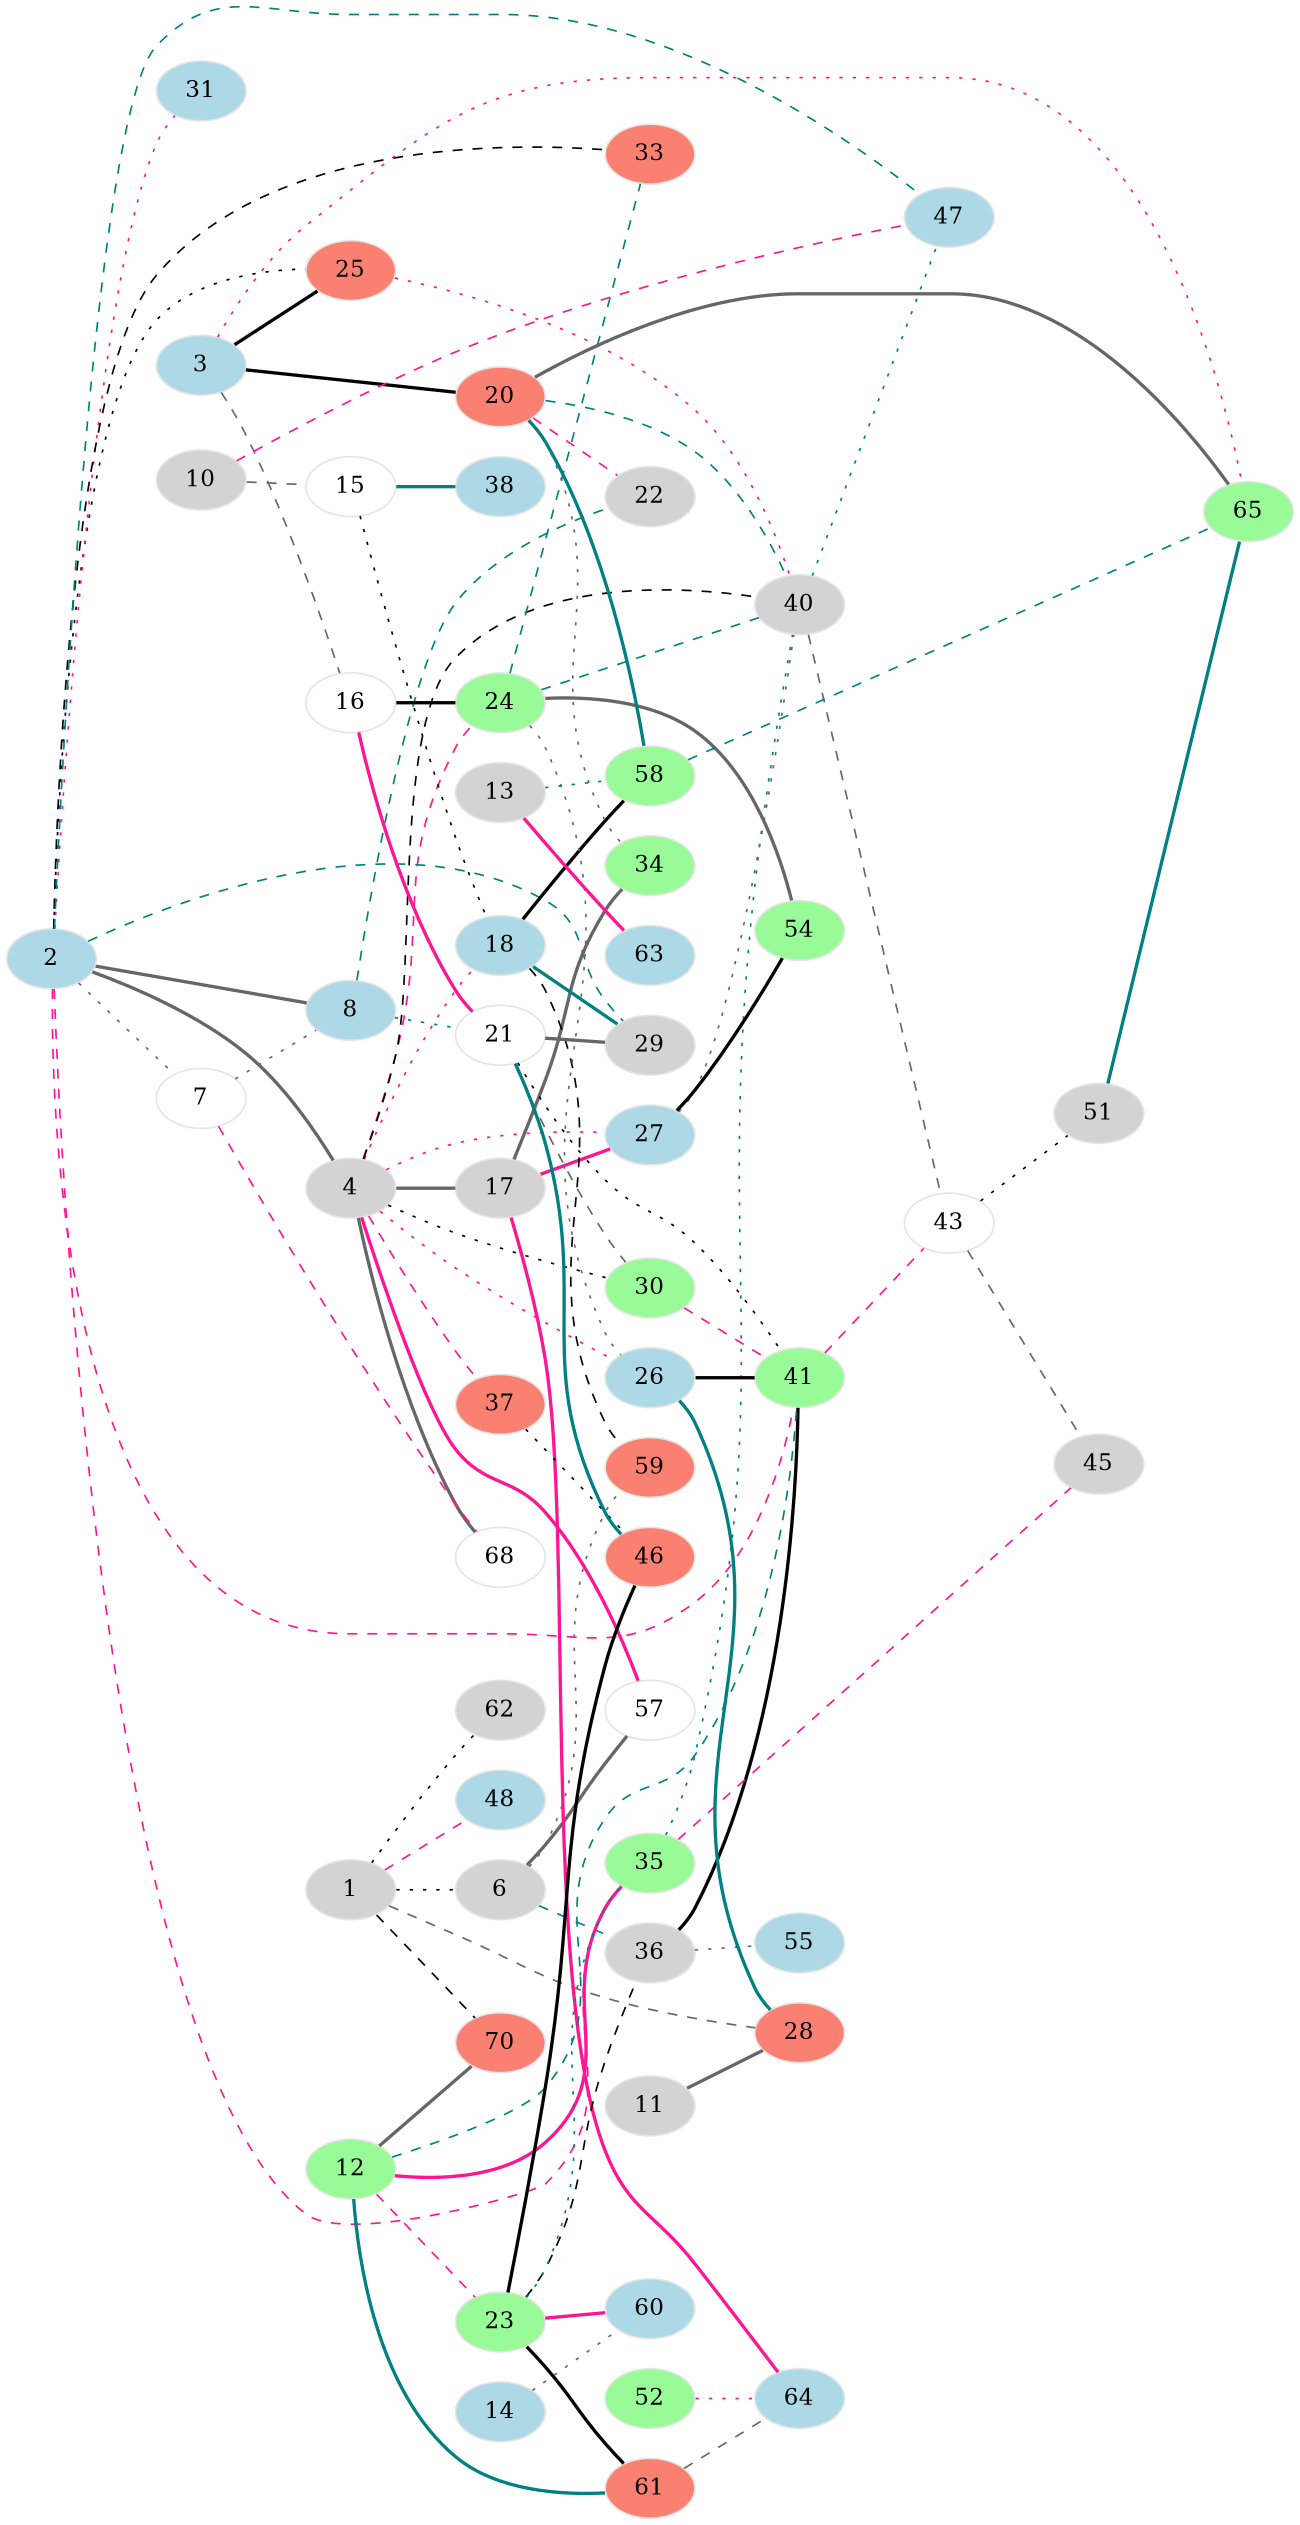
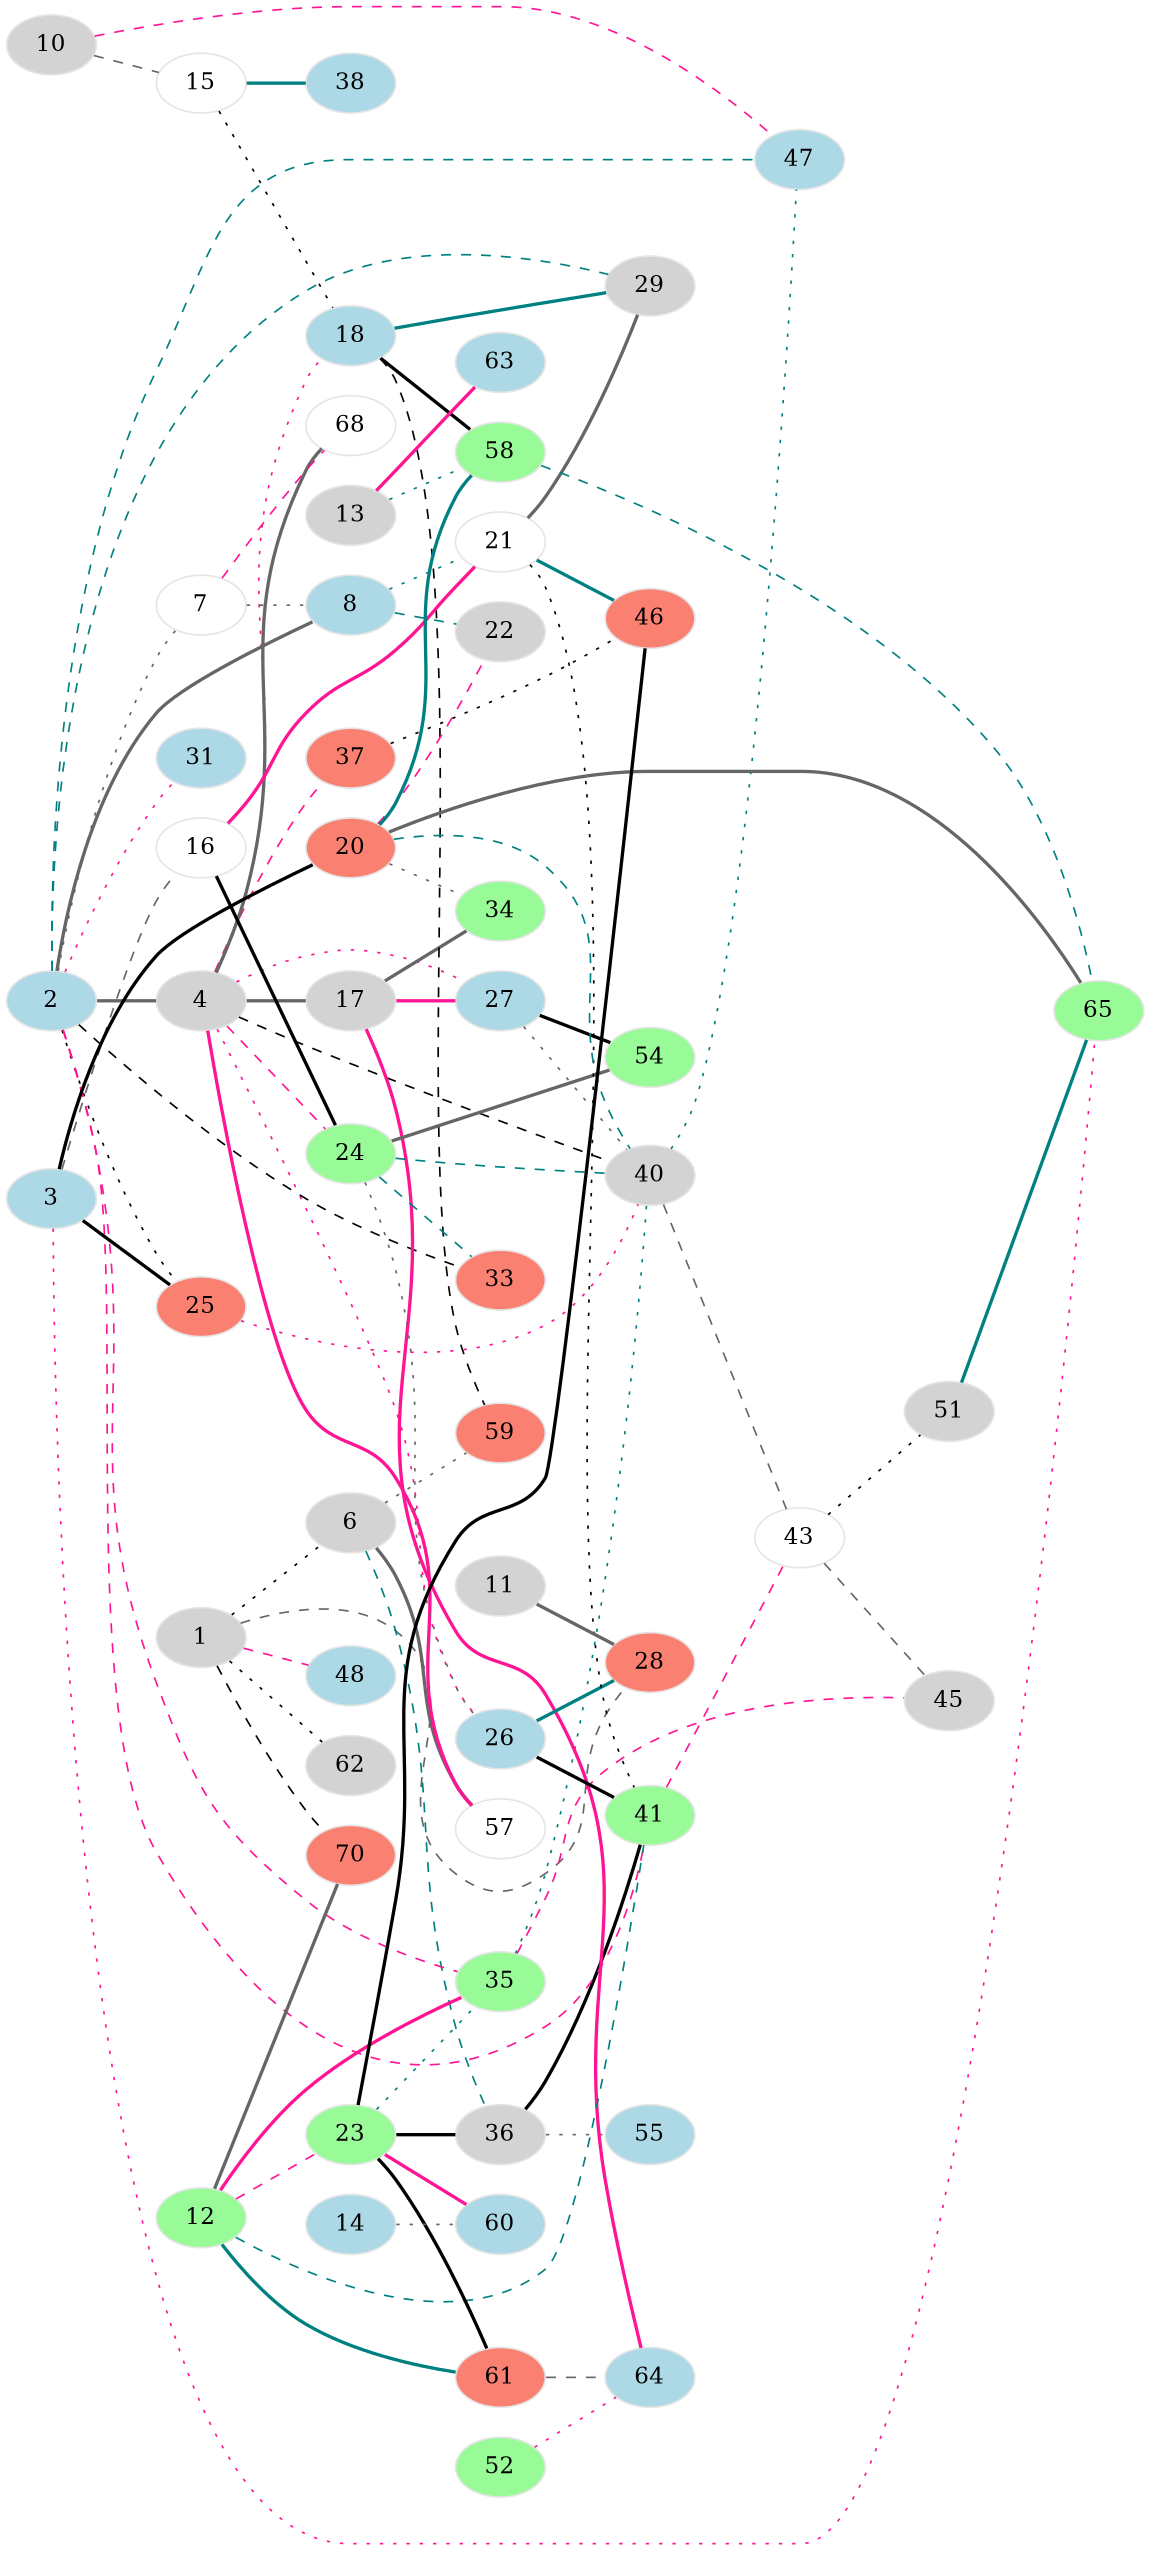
node "30": removed
edge "36" -- "23": style dashed -> bold
